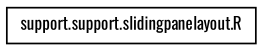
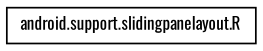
node "support.support.slidingpanelayout.R": label "support.support.slidingpanelayout.R" -> "android.support.slidingpanelayout.R"
